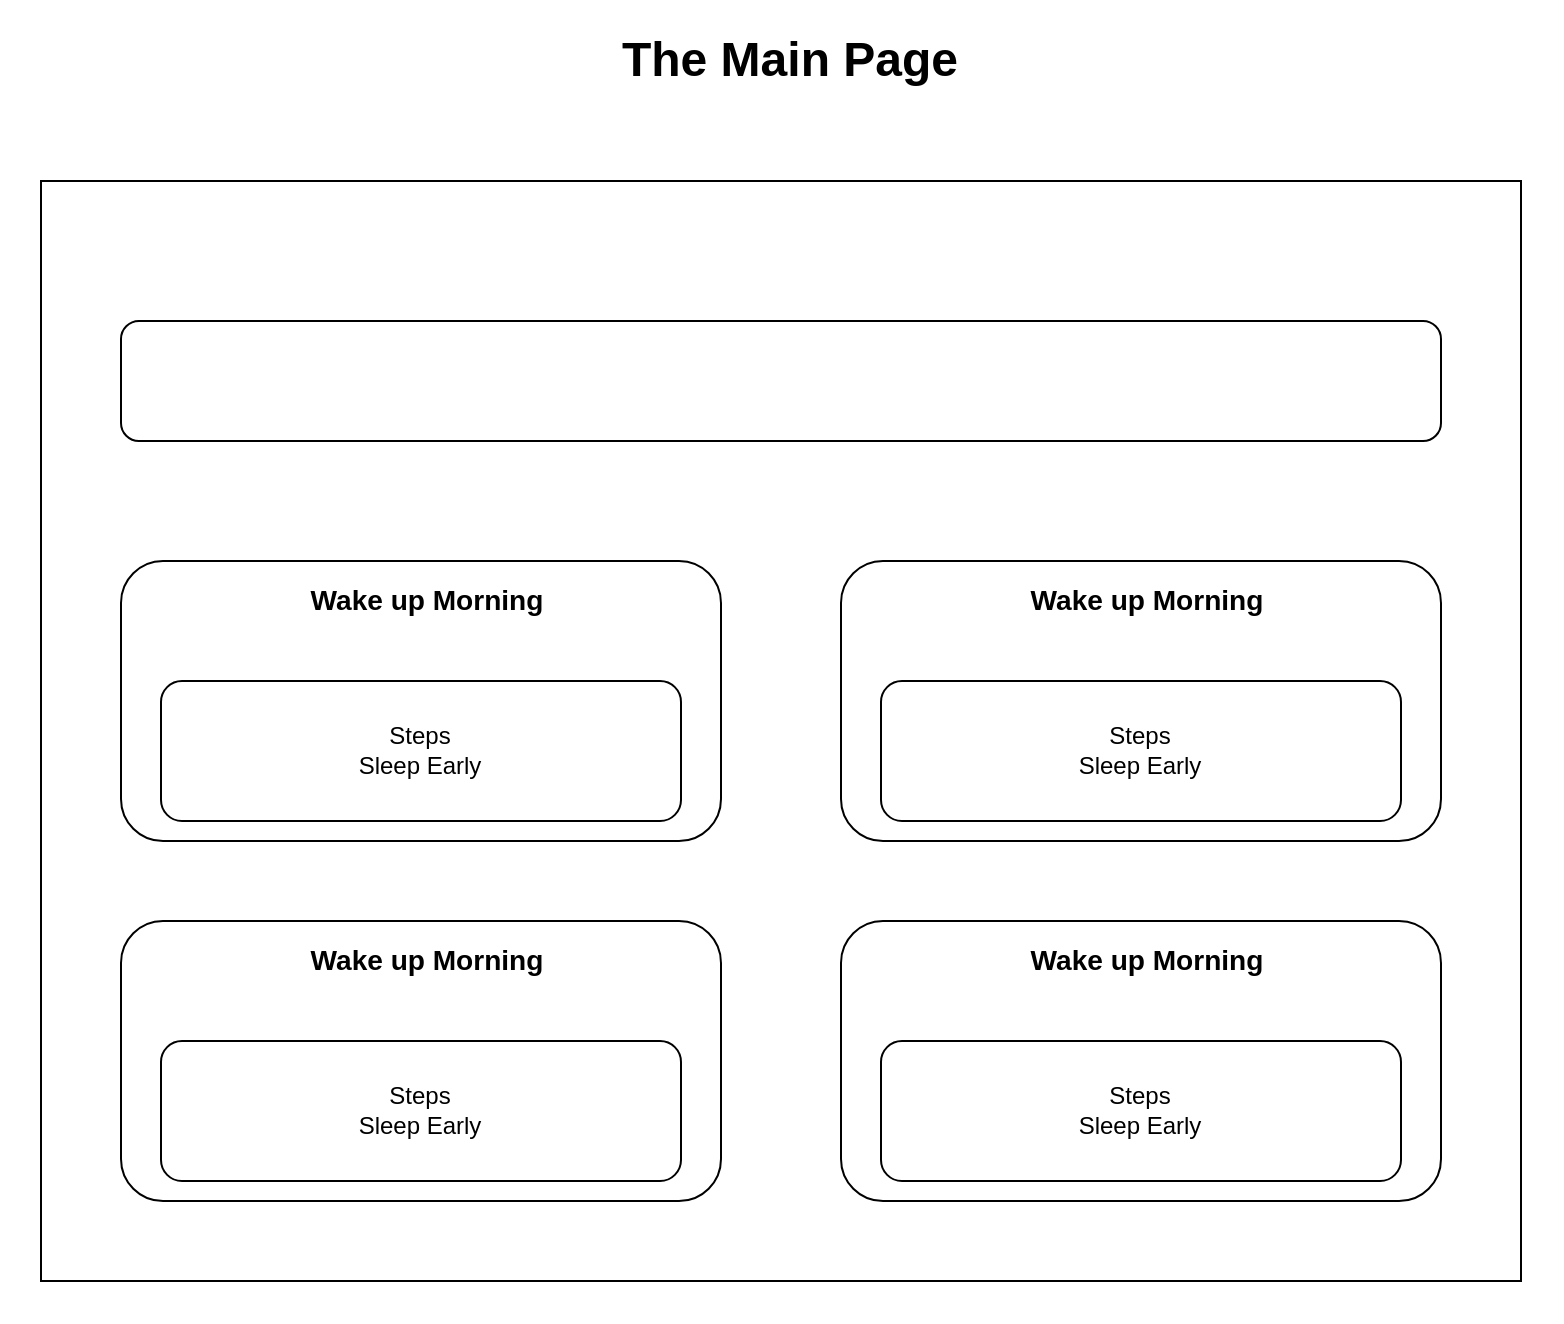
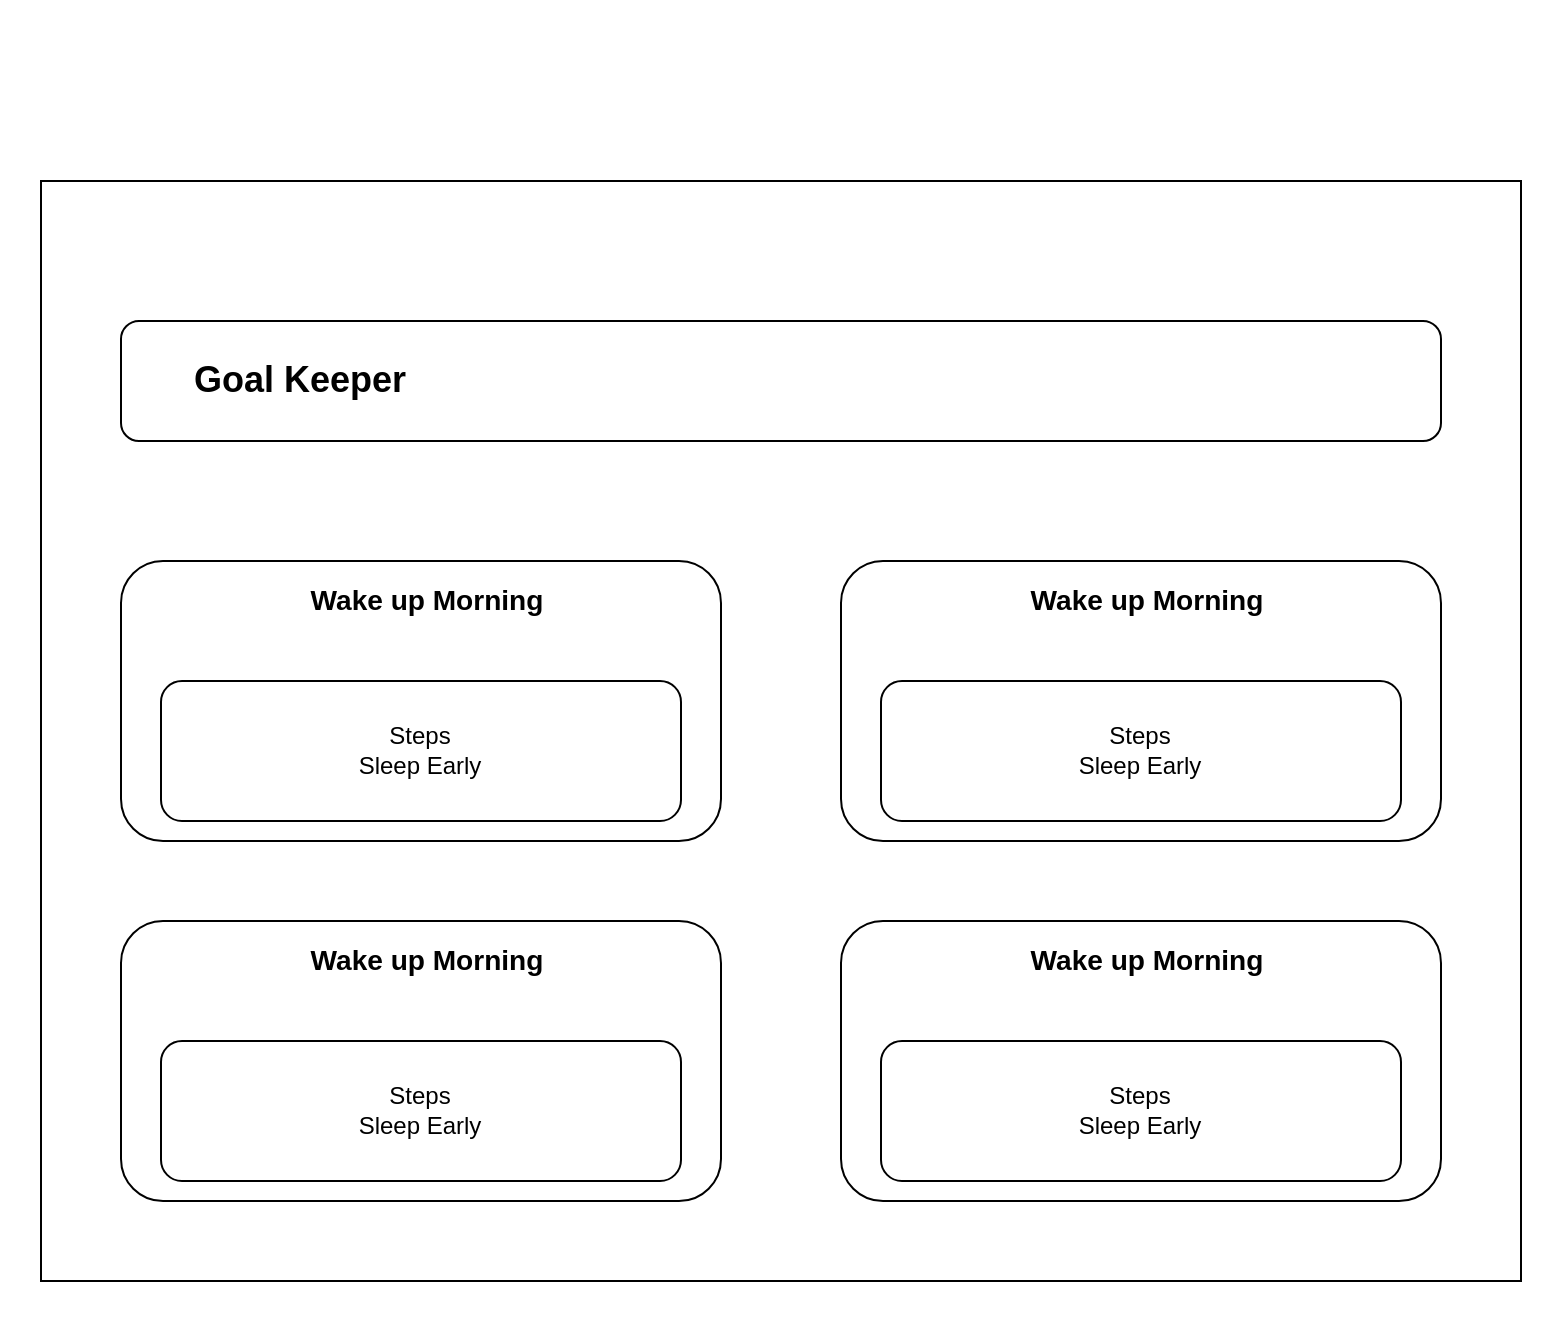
node "The Main Page": removed
node "Goal Keeper": added
